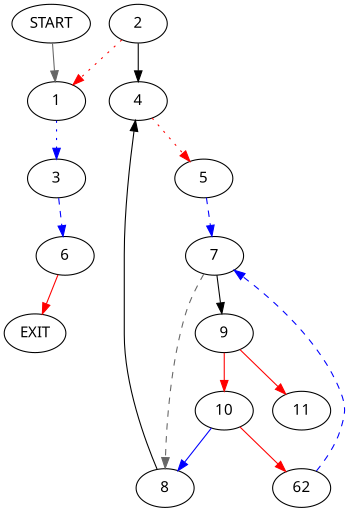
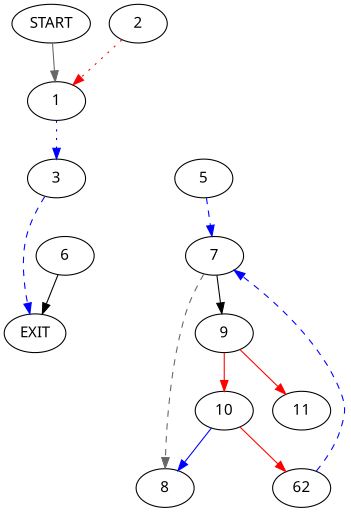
node "4": removed
edge "3" -> "6": now "3" -> "EXIT"
edge "6" -> "EXIT": color red -> black
